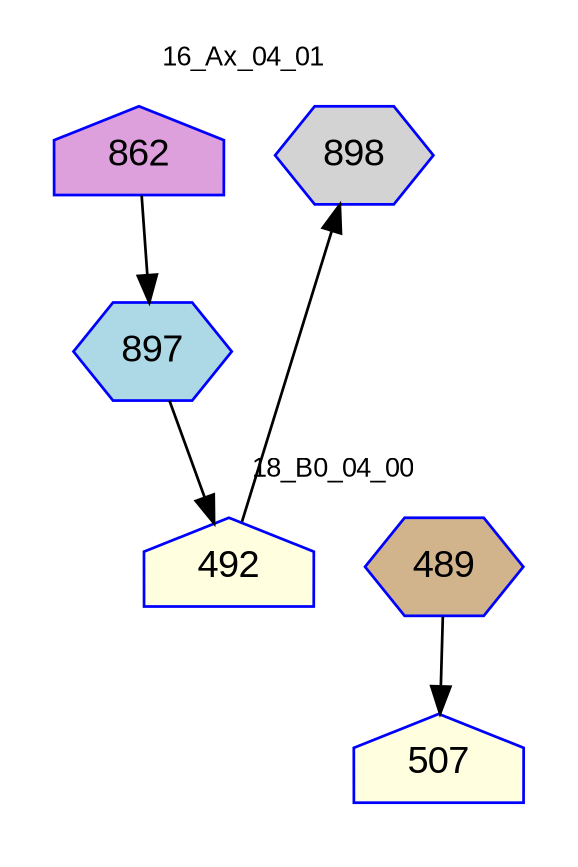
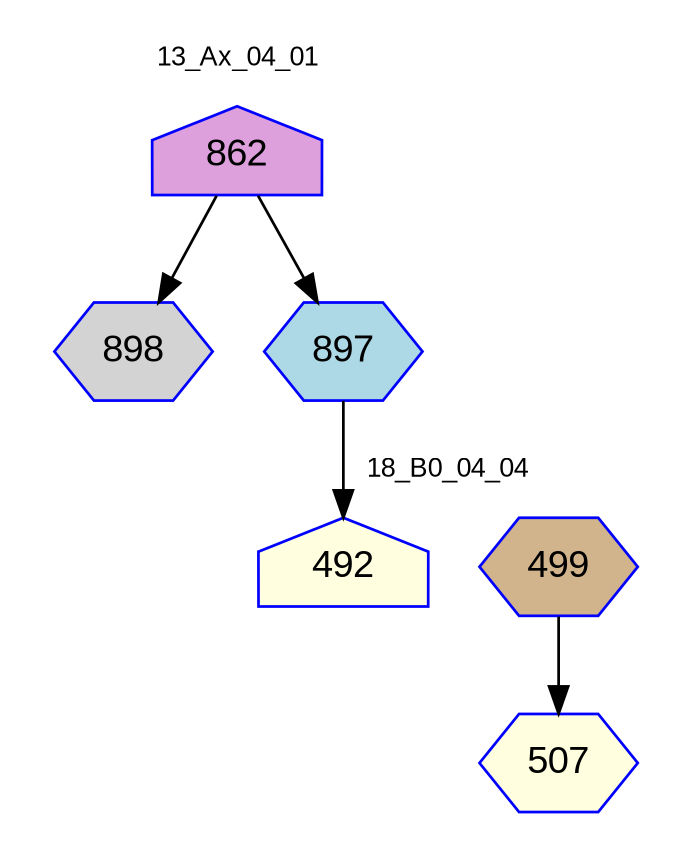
cluster "16_Ax_04_01": label "16_Ax_04_01" -> "13_Ax_04_01"
edge "492" -> "898": now "862" -> "898"
cluster "18_B0_04_00": label "18_B0_04_00" -> "18_B0_04_04"
node "489": label "489" -> "499"
node "507": shape house -> hexagon
